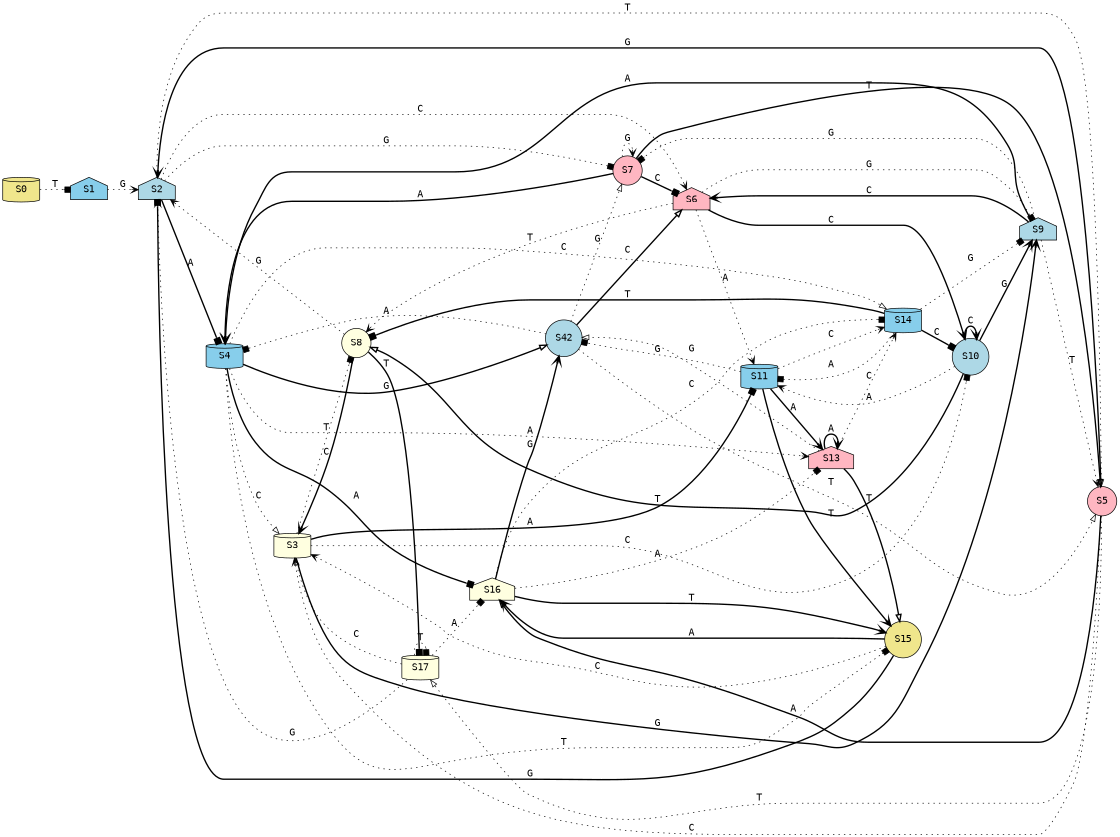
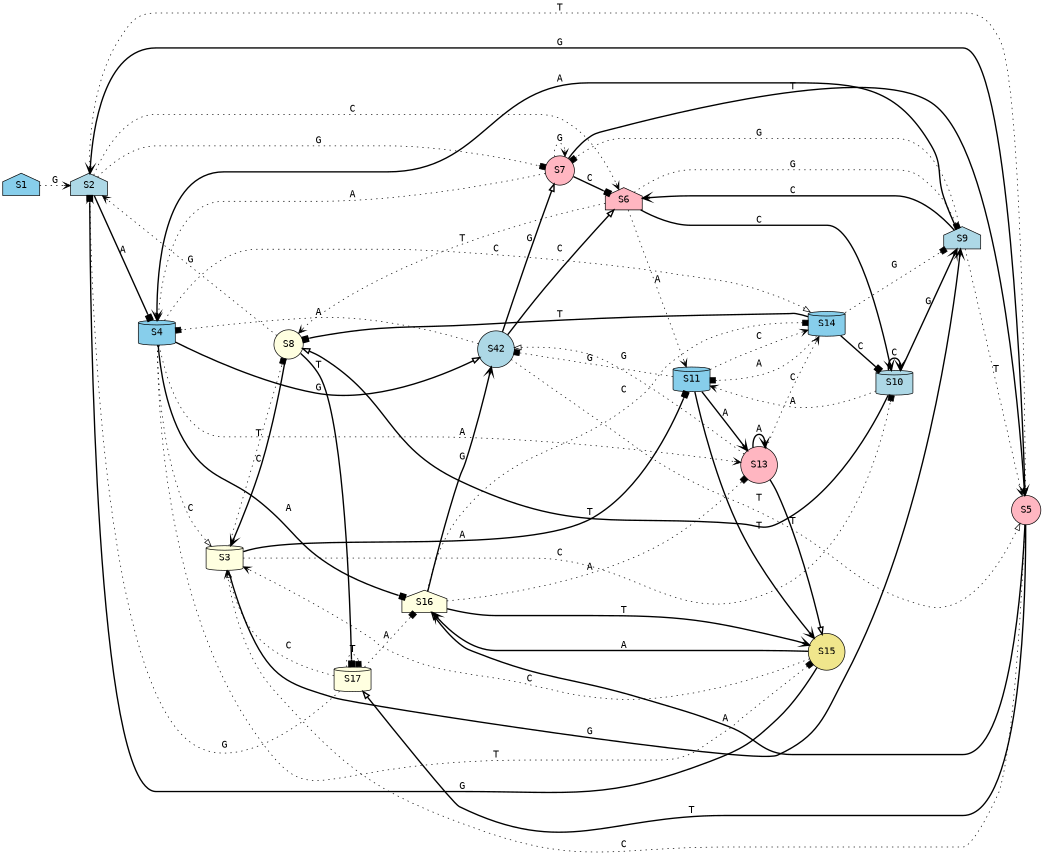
edge "S7" -> "S5": arrowhead onormal -> vee
node "S0": removed
edge "S7" -> "S4": style bold -> dotted
edge "S42" -> "S7": style dotted -> bold
node "S10": shape circle -> cylinder
node "S13": shape house -> circle
edge "S5" -> "S17": style dotted -> bold
